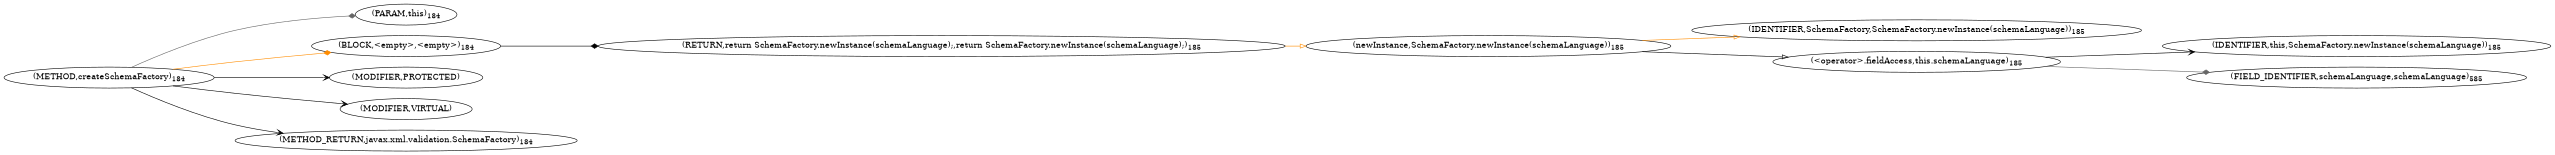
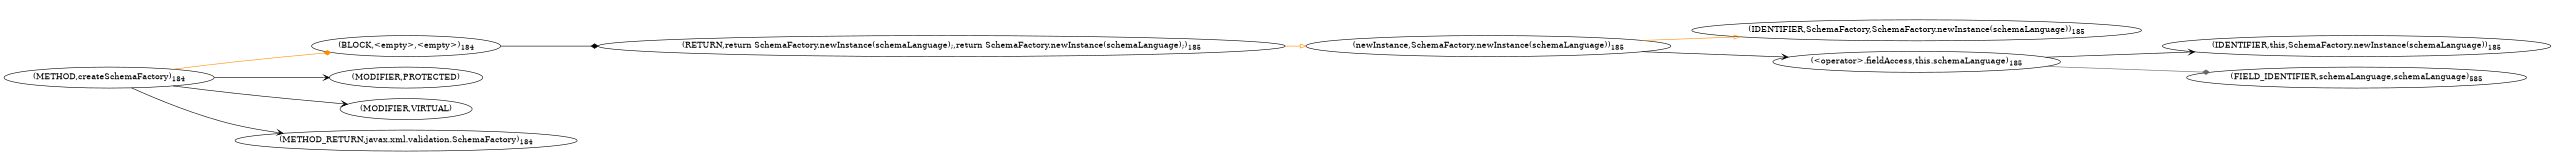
node "(PARAM,this)": removed
edge "(newInstance,SchemaFactory.newInstance(schemaLanguage))" -> "(<operator>.fieldAccess,this.schemaLanguage)": arrowhead onormal -> vee
